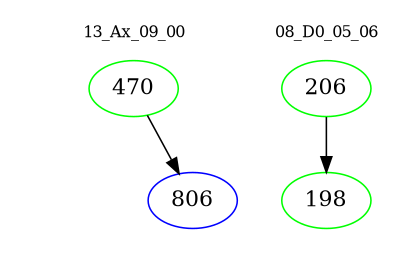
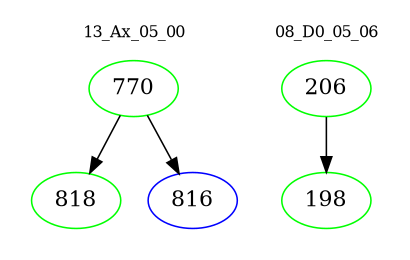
cluster "13_Ax_09_00": label "13_Ax_09_00" -> "13_Ax_05_00"
node "470": label "470" -> "770"
node "818": added
node "806": label "806" -> "816"
